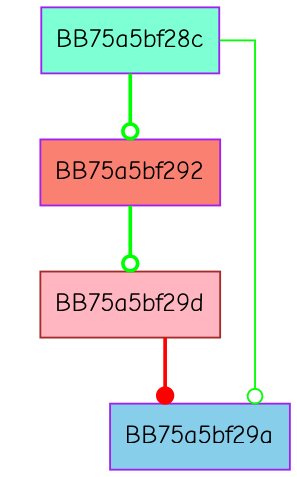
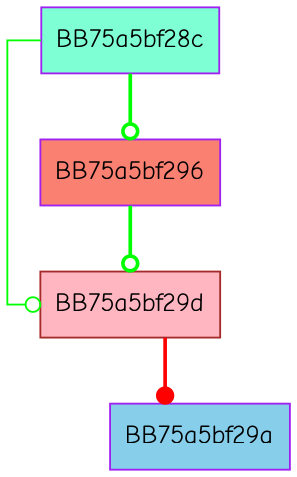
node "BB75a5bf292": label "BB75a5bf292" -> "BB75a5bf296"
edge "BB75a5bf28c" -> "BB75a5bf29a": now "BB75a5bf28c" -> "BB75a5bf29d"
